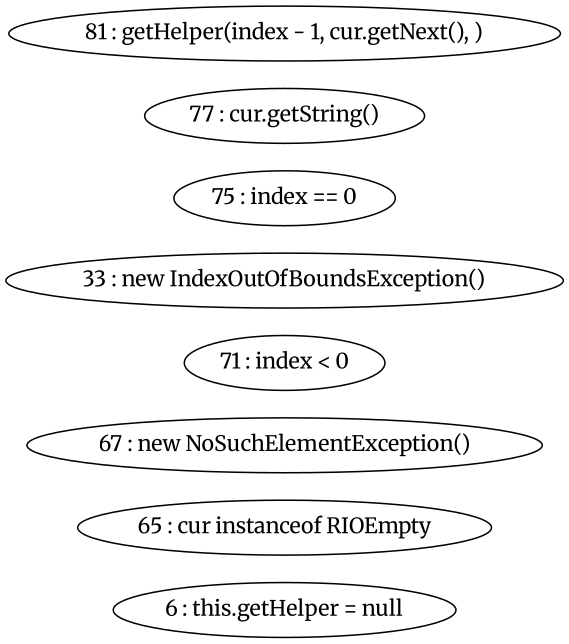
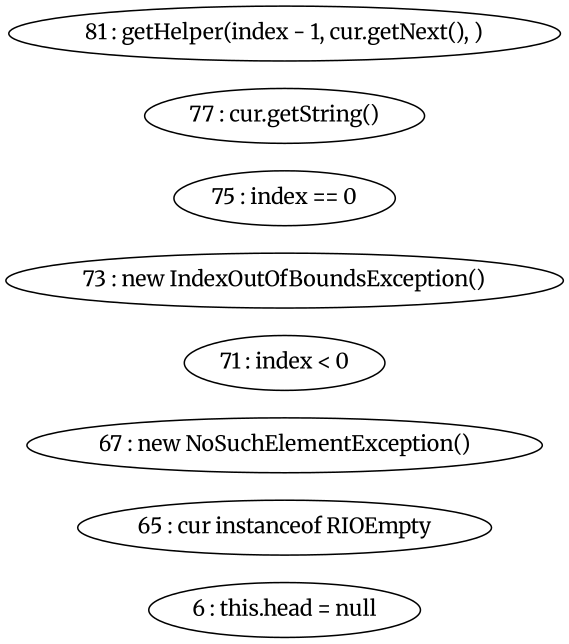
node "33 : new IndexOutOfBoundsException()": label "33 : new IndexOutOfBoundsException()" -> "73 : new IndexOutOfBoundsException()"
node "6 : this.getHelper = null": label "6 : this.getHelper = null" -> "6 : this.head = null"
